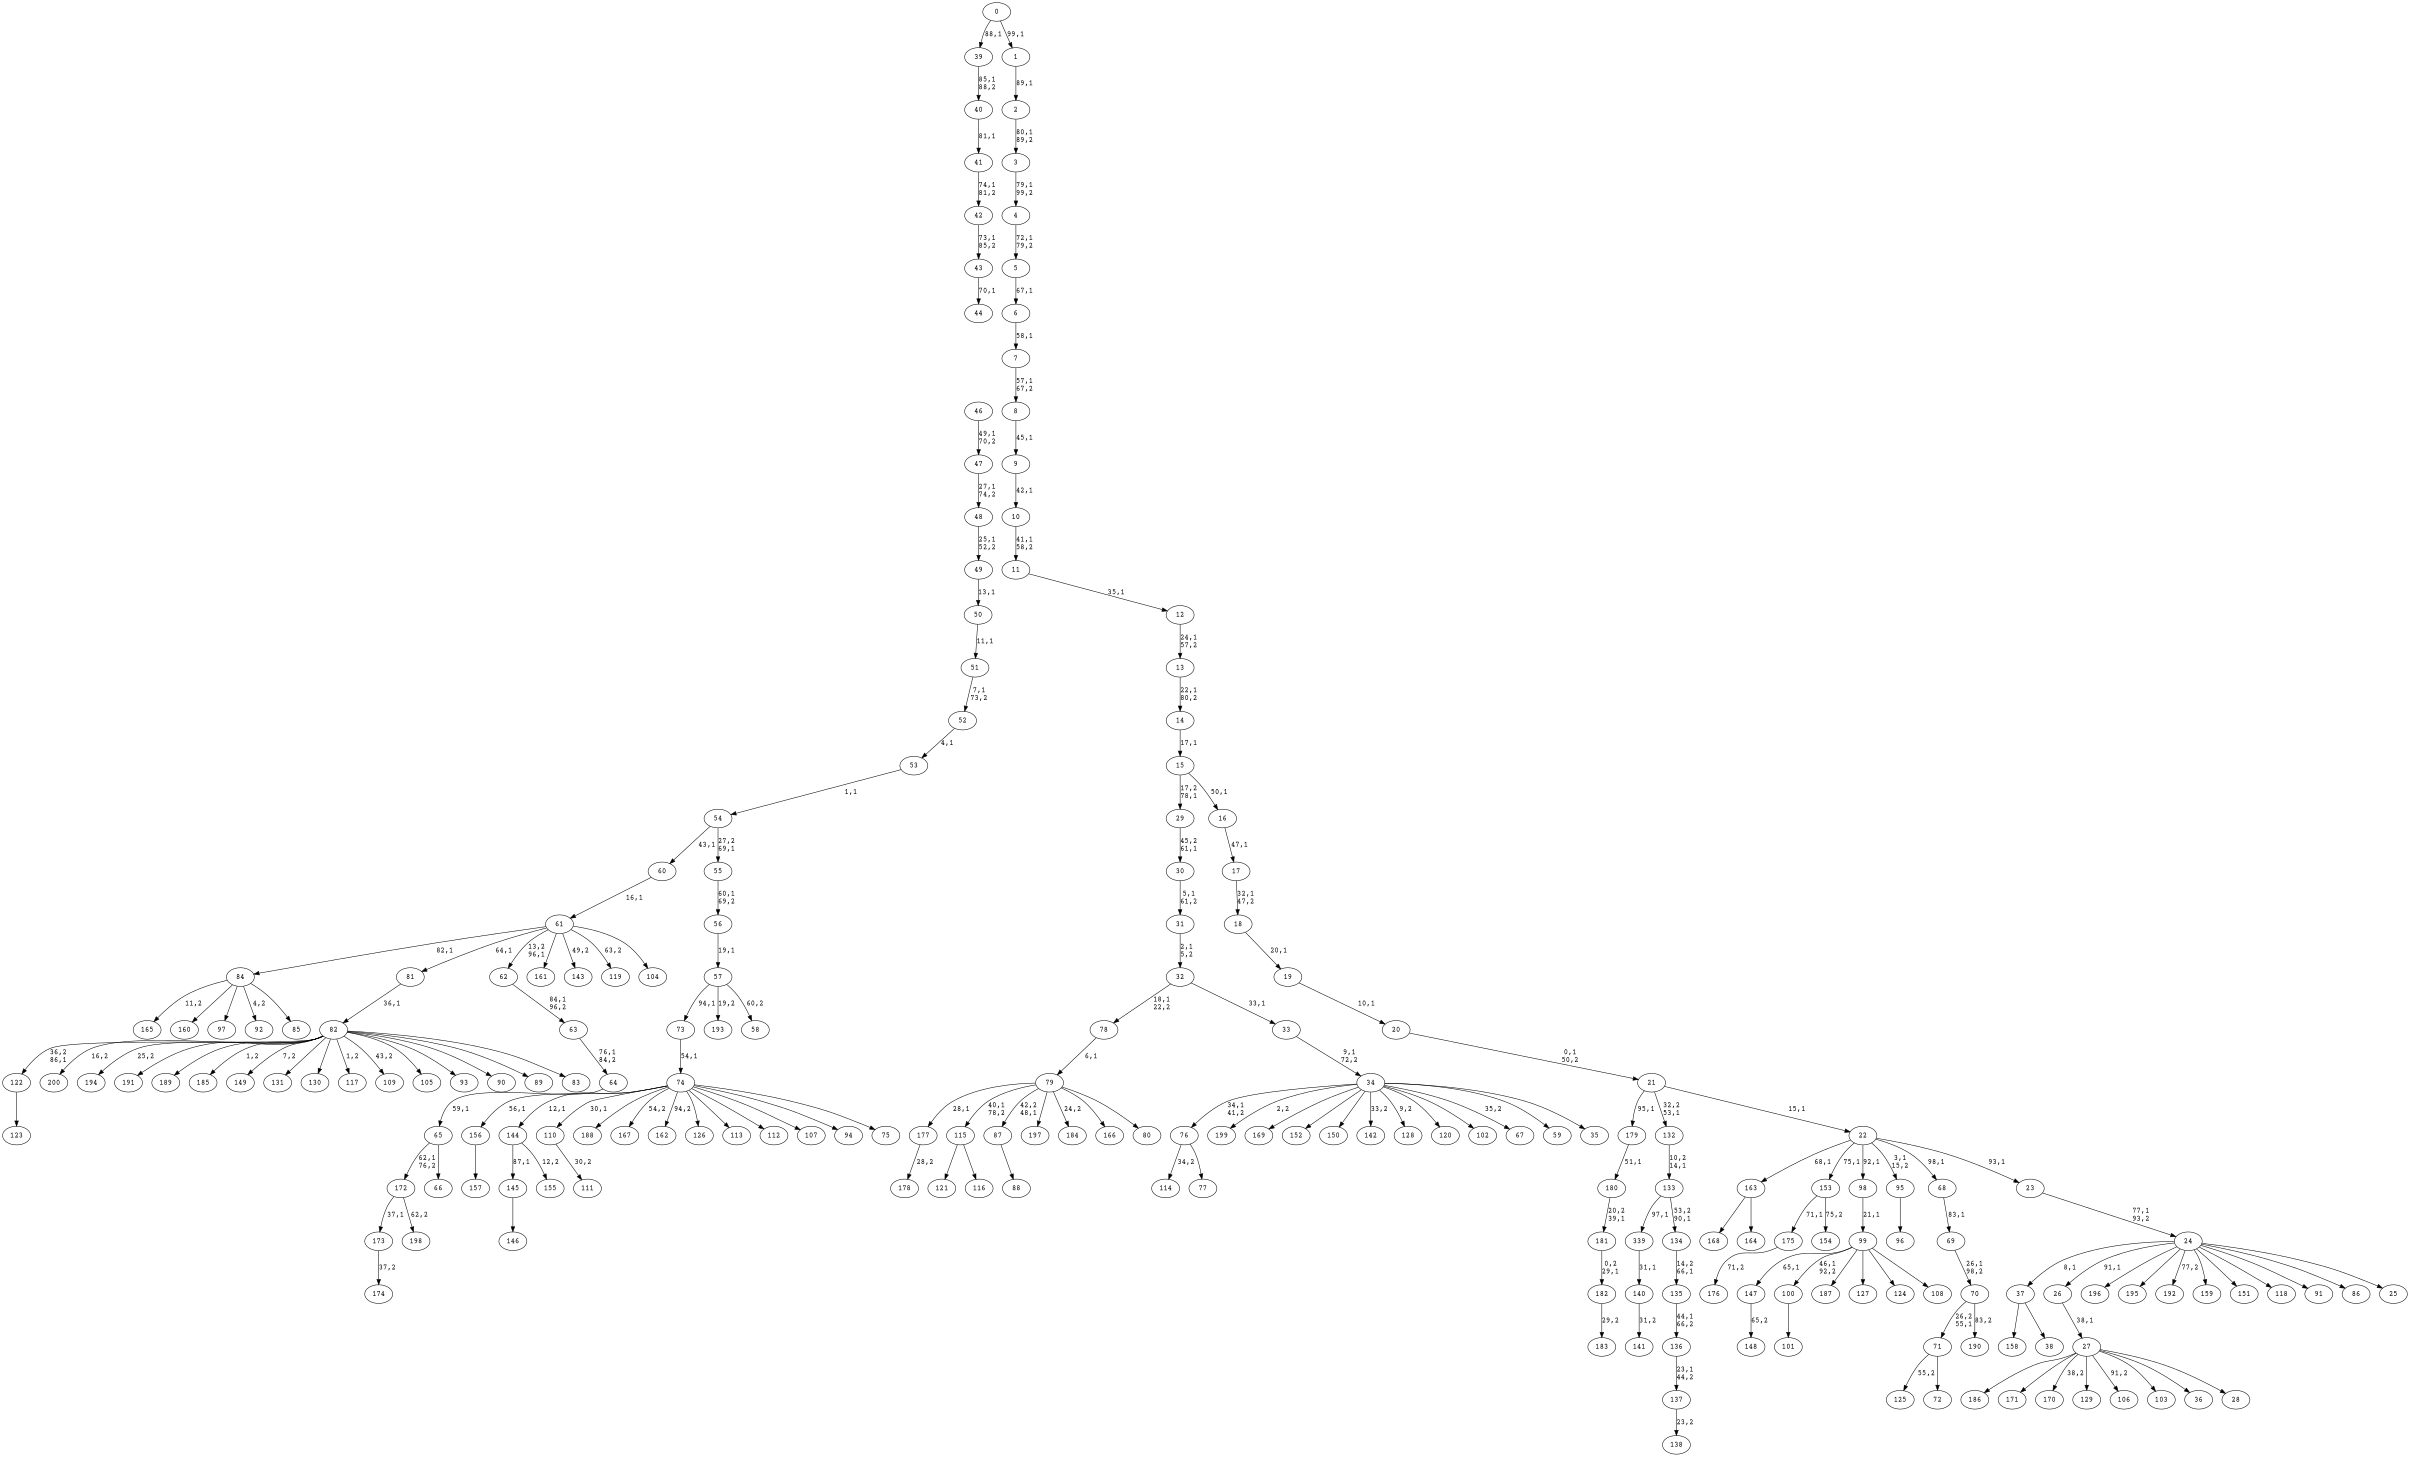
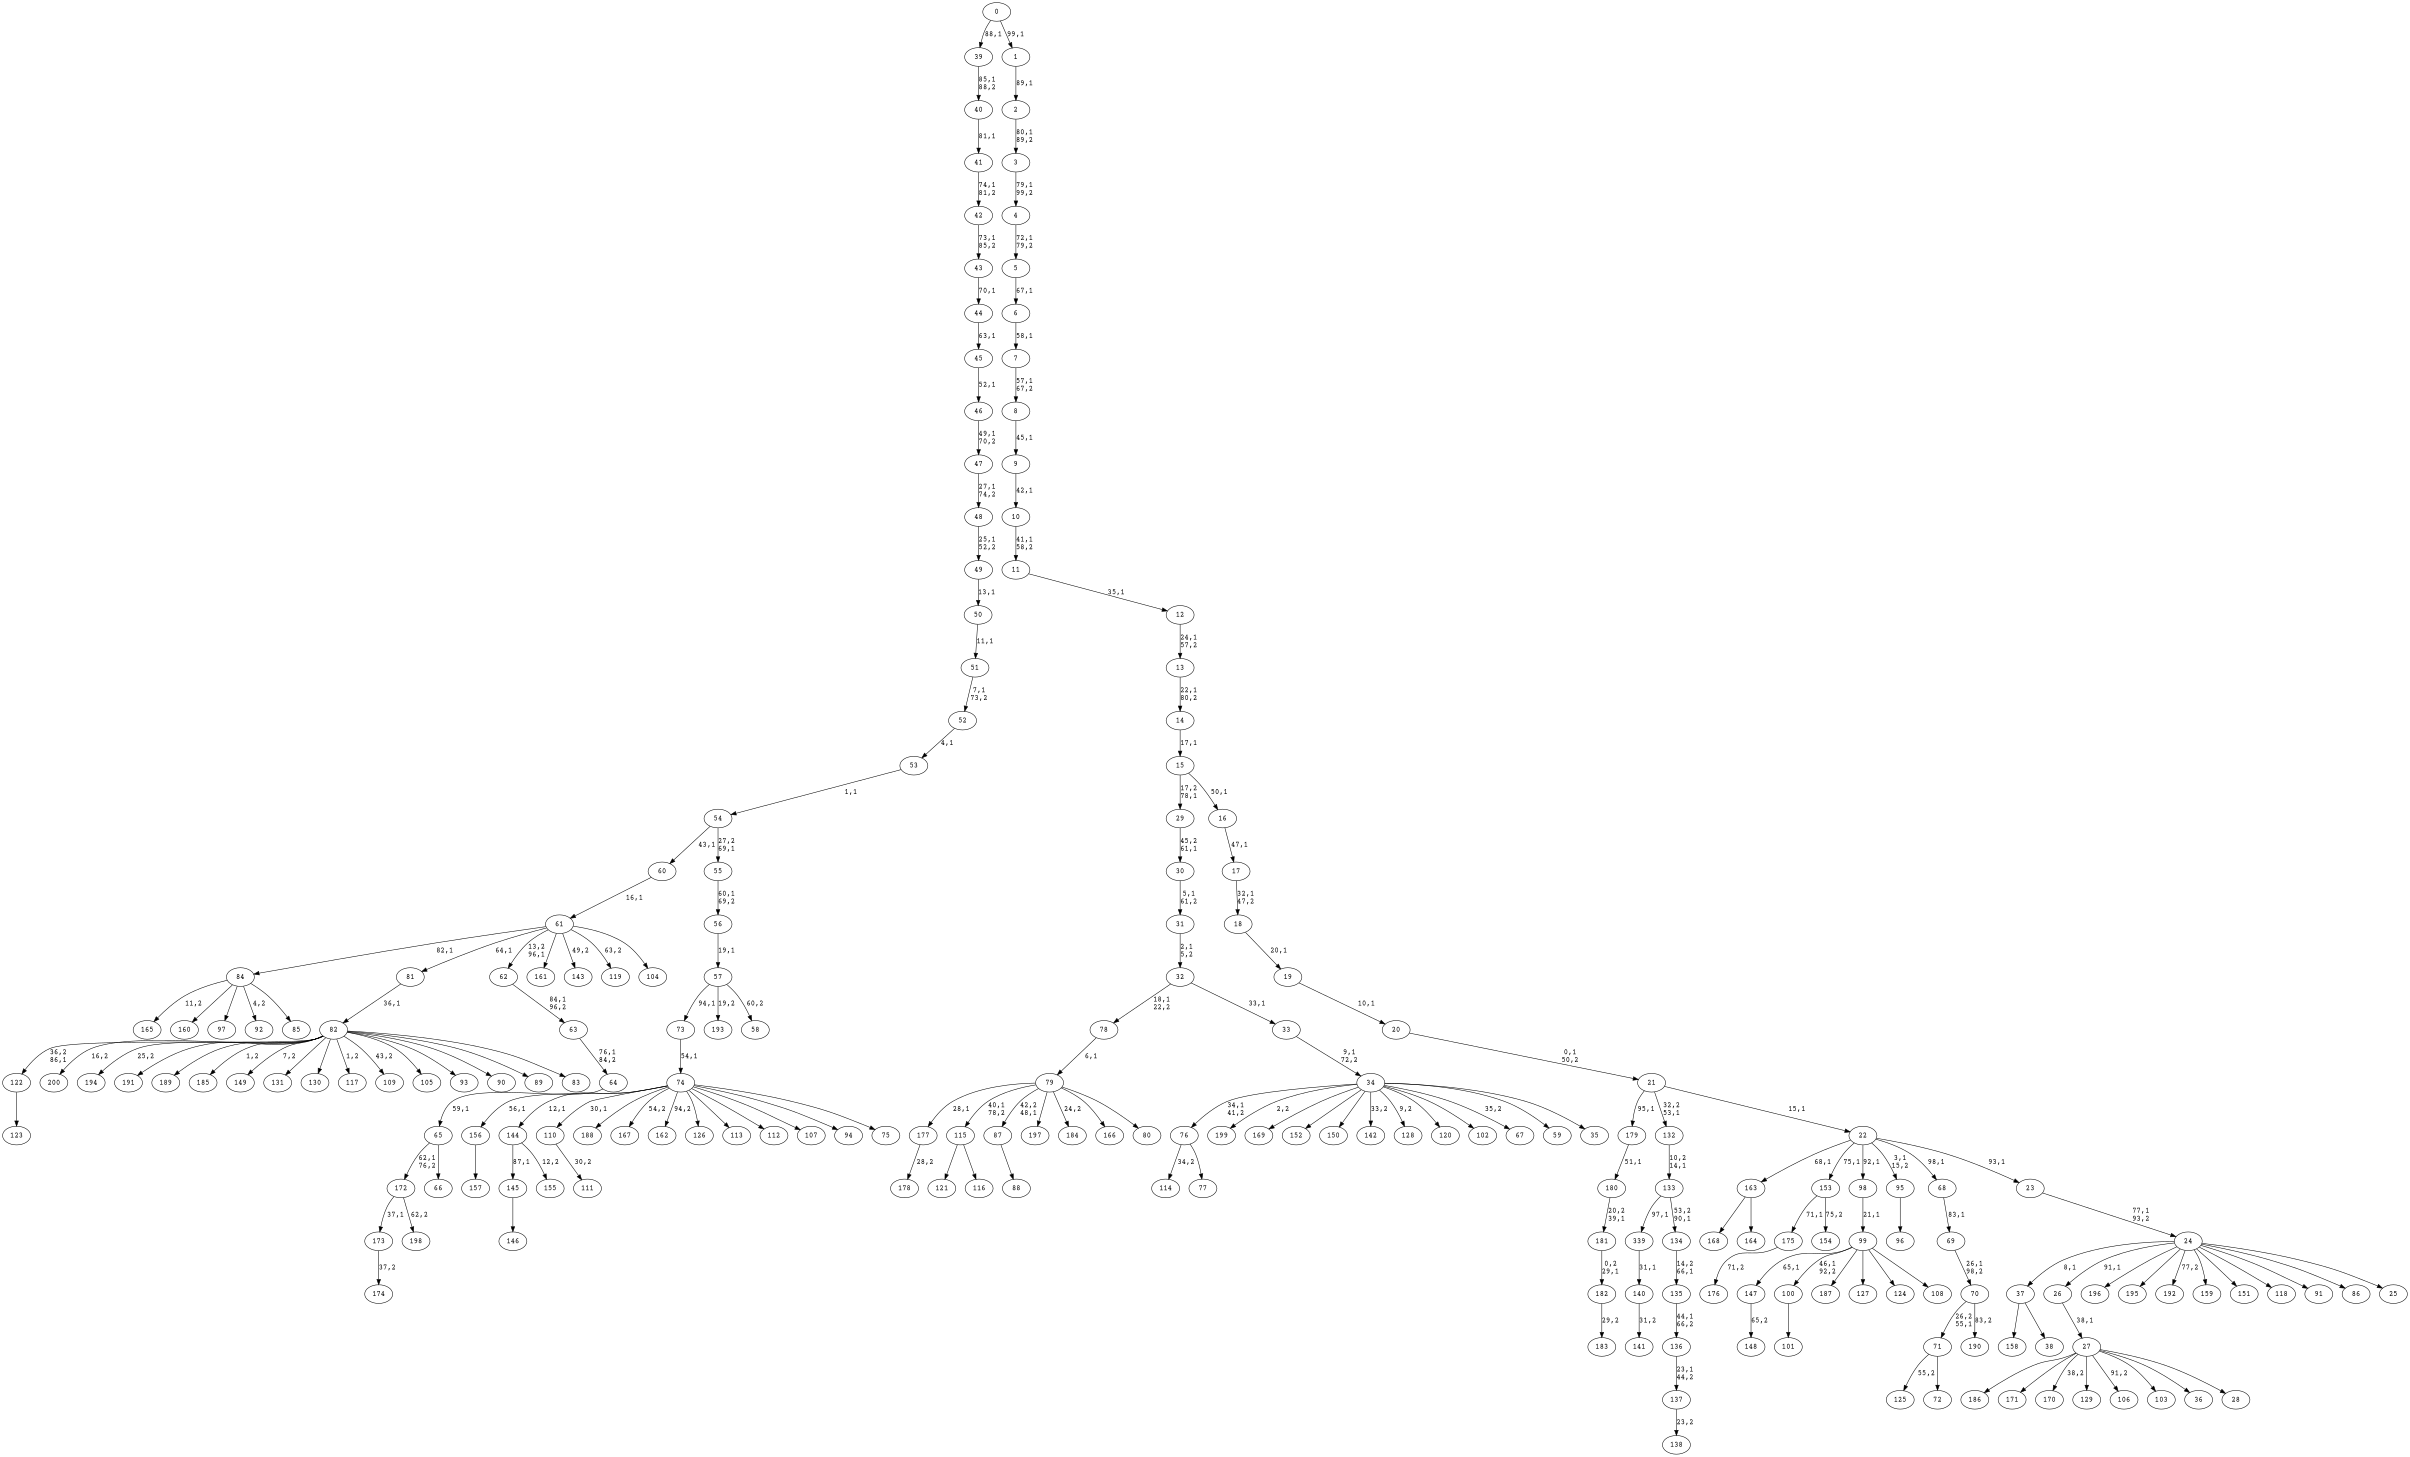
node "45": added
